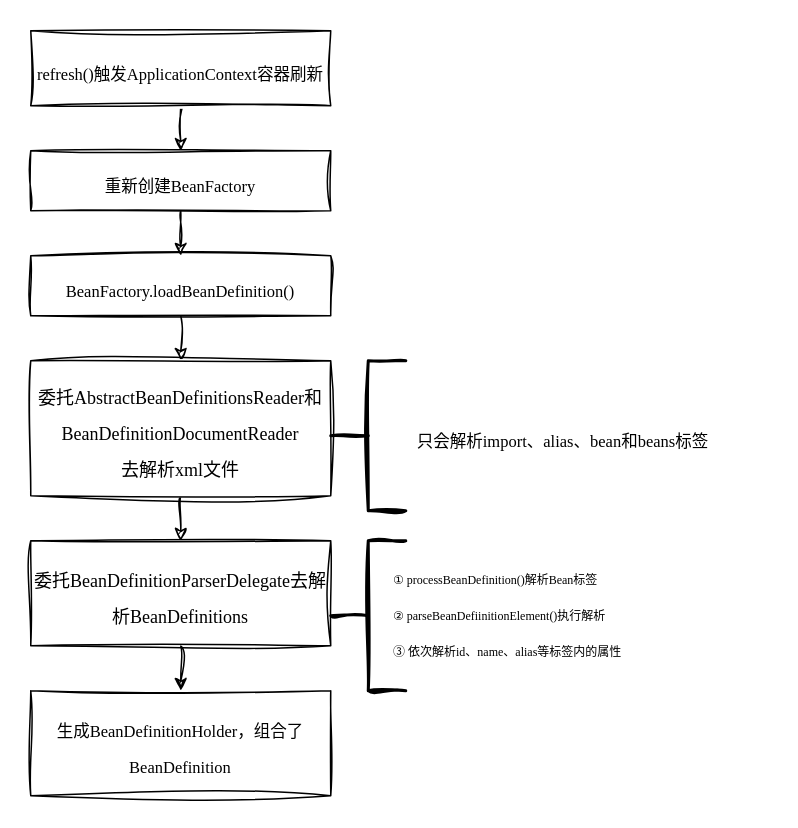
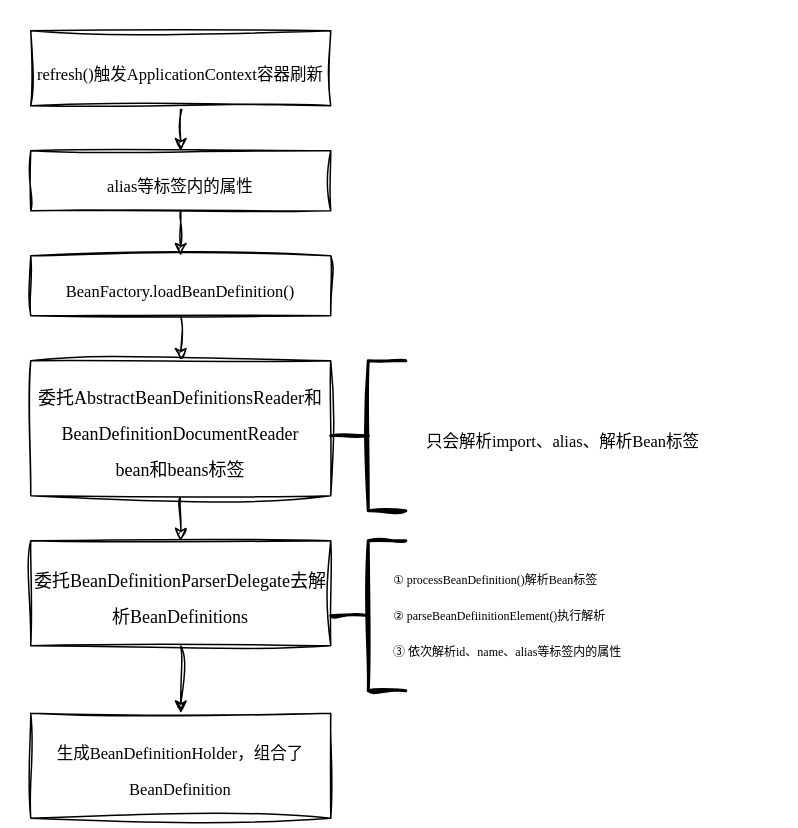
node "重新创建BeanFactory": label "重新创建BeanFactory" -> "alias等标签内的属性"
node "委托AbstractBeanDefinitionsReader和BeanDefinitionDocumentReader 去解析xml文件": label "委托AbstractBeanDefinitionsReader和BeanDefinitionDocumentReader 去解析xml文件" -> "委托AbstractBeanDefinitionsReader和BeanDefinitionDocumentReader bean和beans标签"
node "只会解析import、alias、bean和beans标签": label "只会解析import、alias、bean和beans标签" -> "只会解析import、alias、解析Bean标签"
node "生成BeanDefinitionHolder，组合了 BeanDefinition": moved (181, 743) -> (181, 766)
